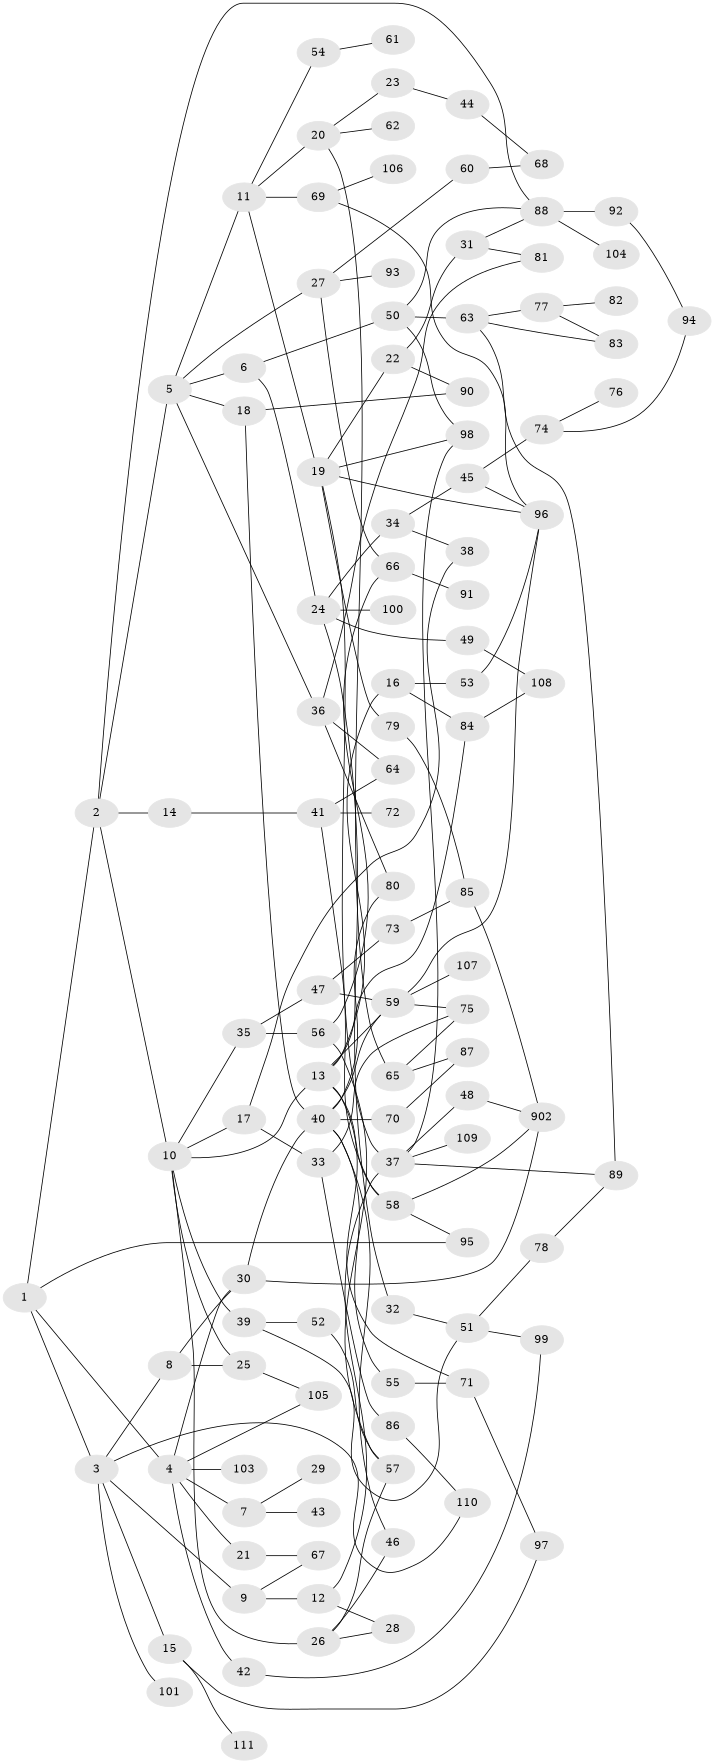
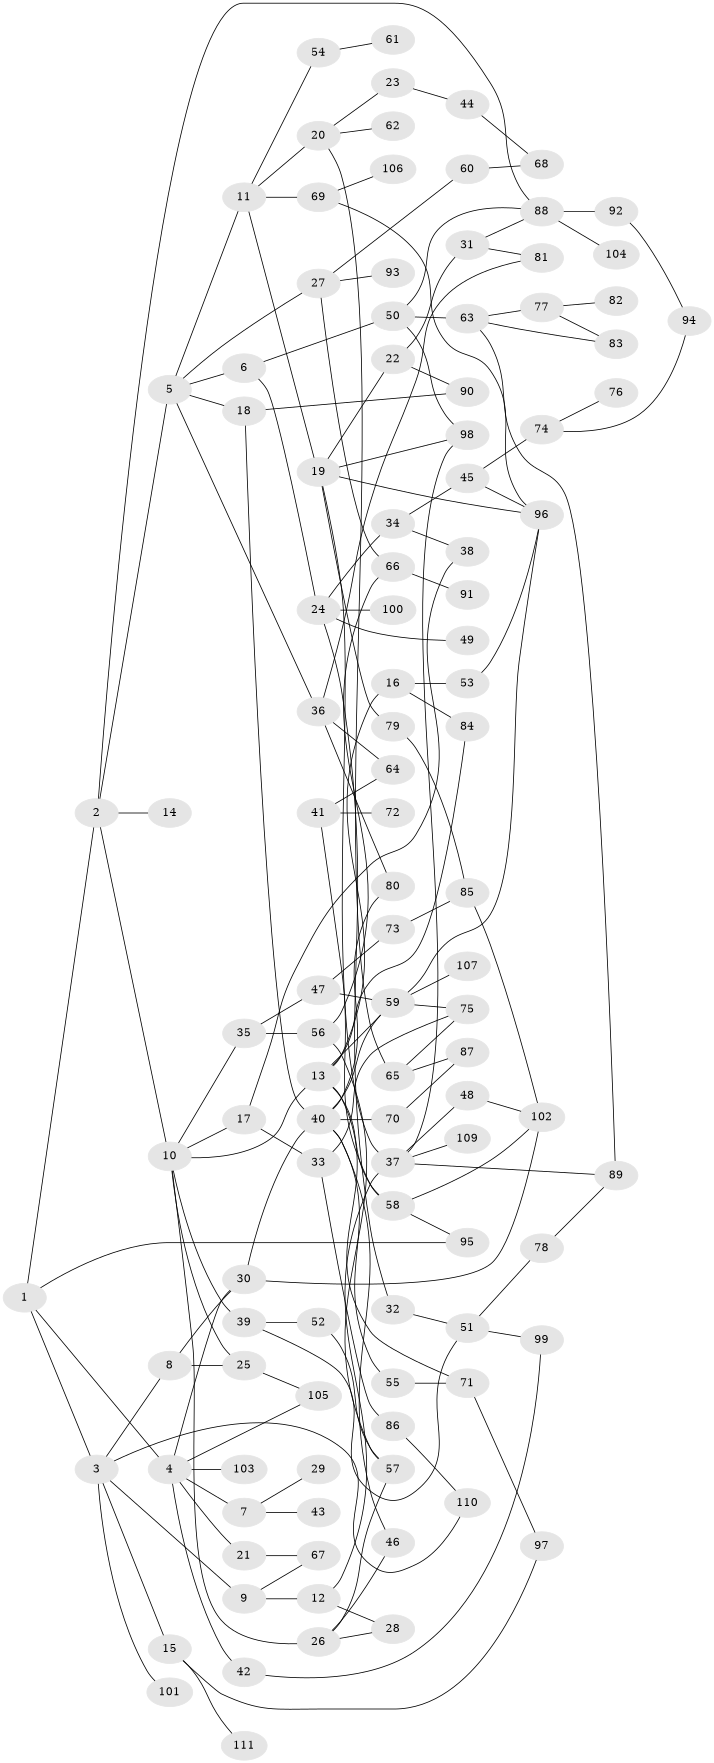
node "108": removed
edge "14" -- "41": removed
node "902": label "902" -> "102"
